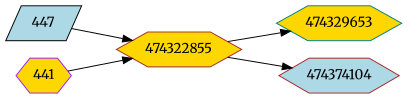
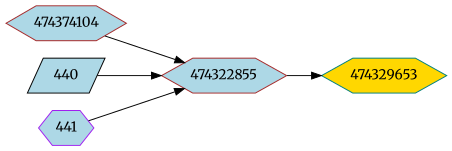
node "447": label "447" -> "440"
node "474322855": fillcolor gold -> lightblue
edge "474322855" -> "474374104": reversed
node "441": fillcolor gold -> lightblue
